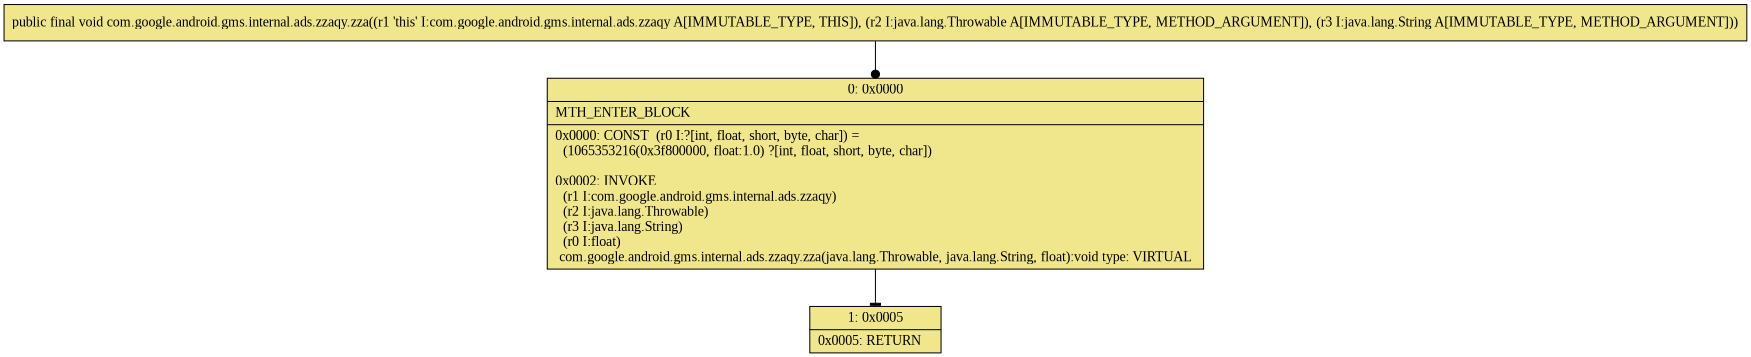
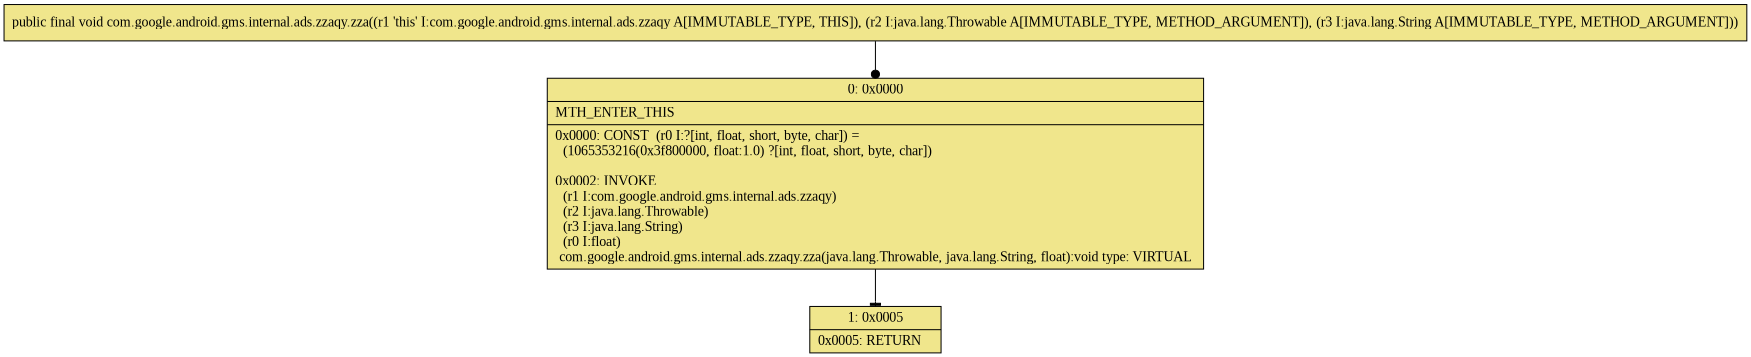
node "0: 0x0000": text "MTH_ENTER_BLOCK" -> "MTH_ENTER_THIS"
